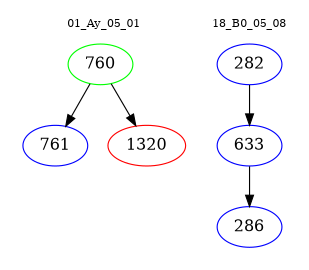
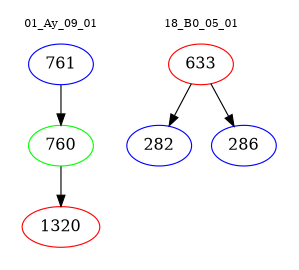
cluster "01_Ay_05_01": label "01_Ay_05_01" -> "01_Ay_09_01"
cluster "18_B0_05_08": label "18_B0_05_08" -> "18_B0_05_01"
edge "282" -> "633": reversed
edge "760" -> "761": reversed
node "633": color blue -> red
